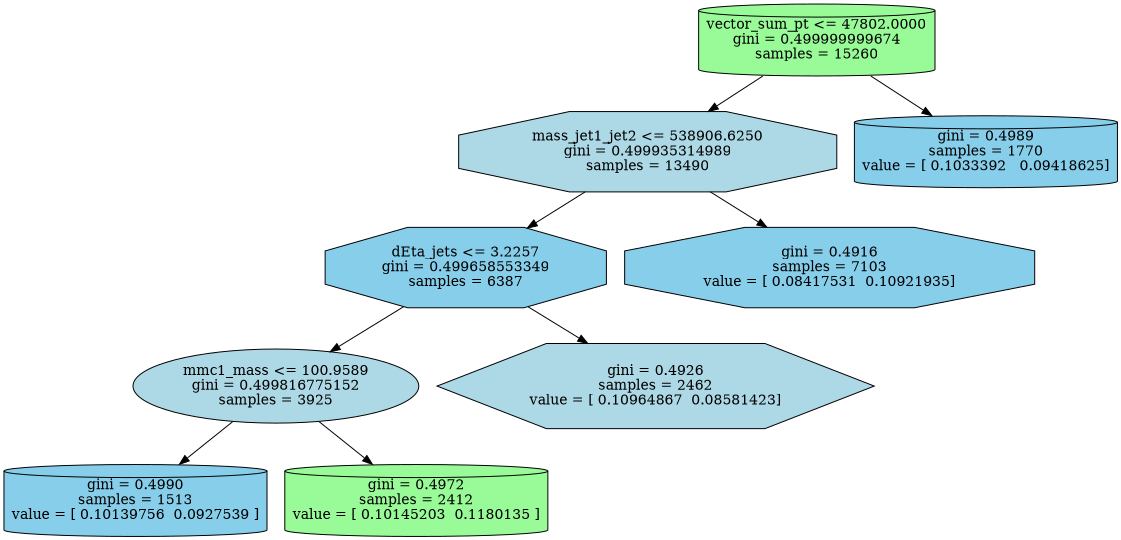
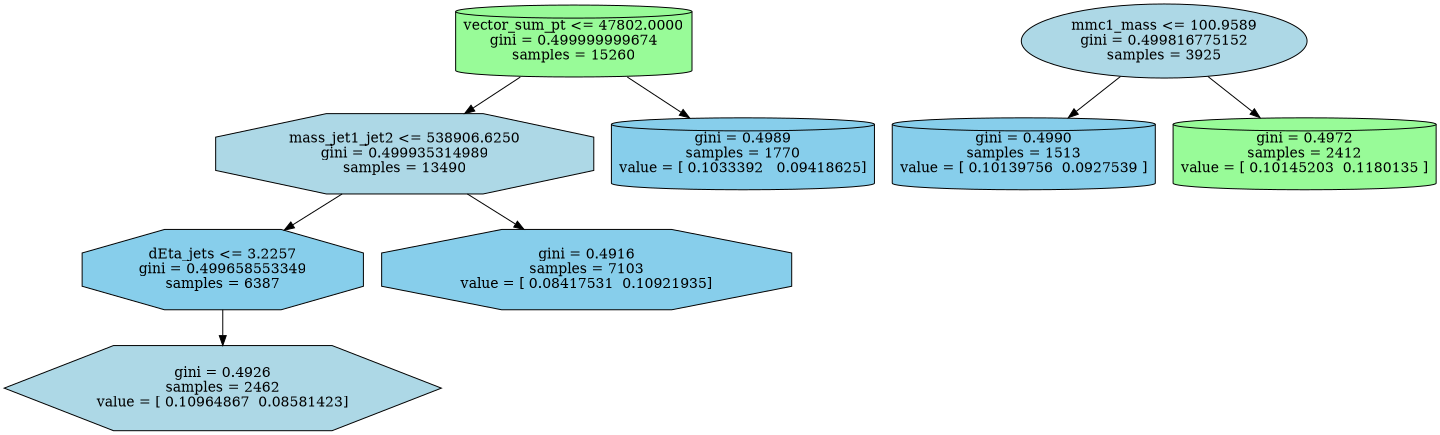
edge "dEta_jets <= 3.2257 gini = 0.499658553349 samples = 6387" -> "mmc1_mass <= 100.9589 gini = 0.499816775152 samples = 3925": removed
